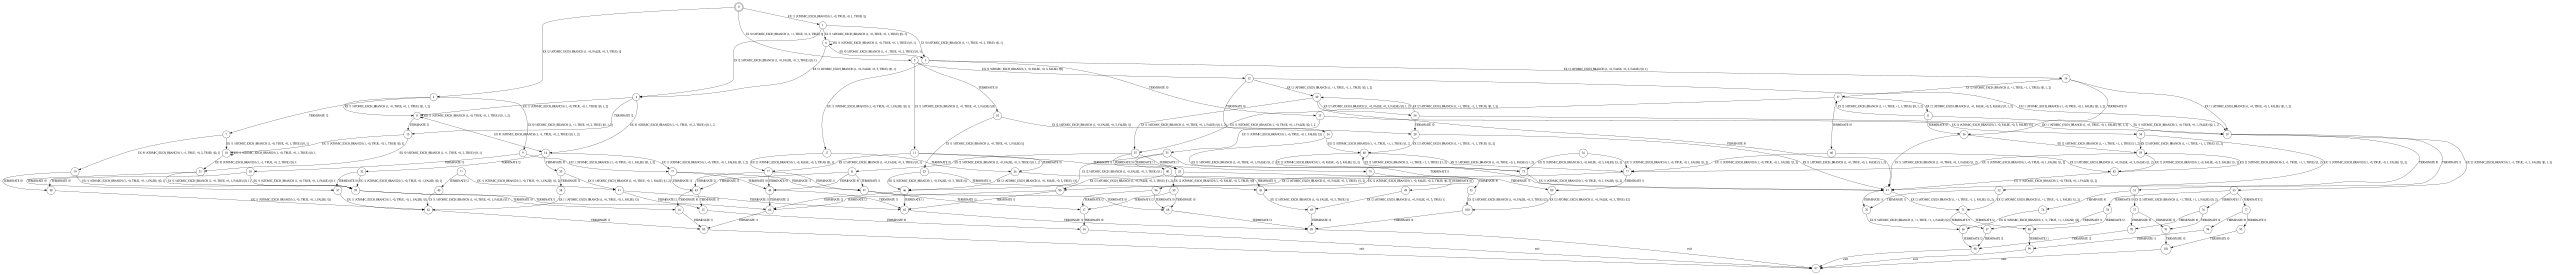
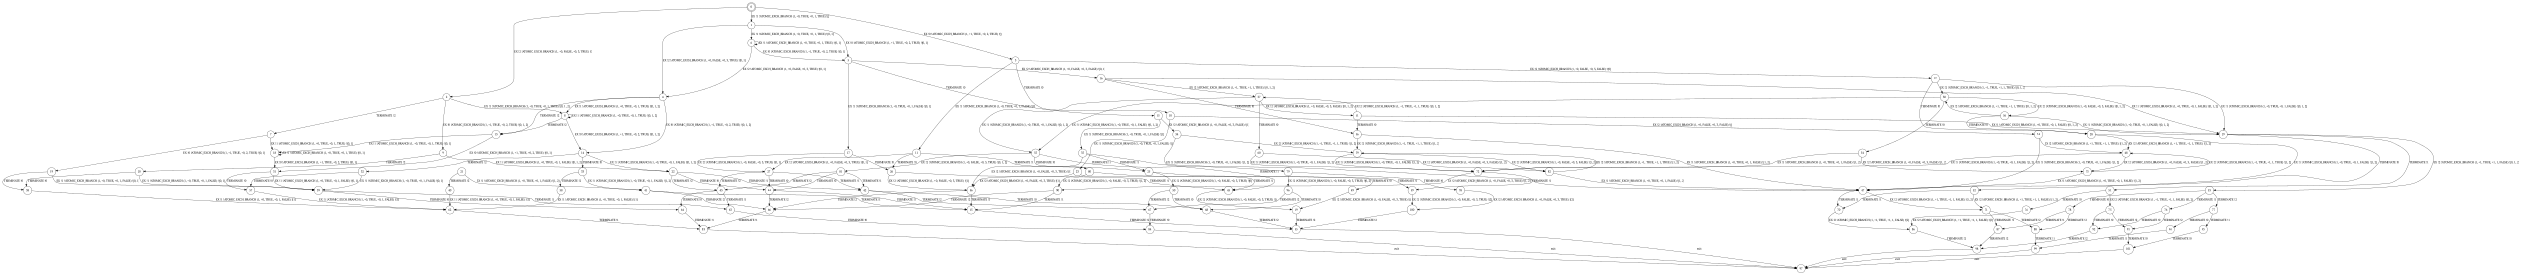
edge "30" -> "47": now "30" -> "54"
